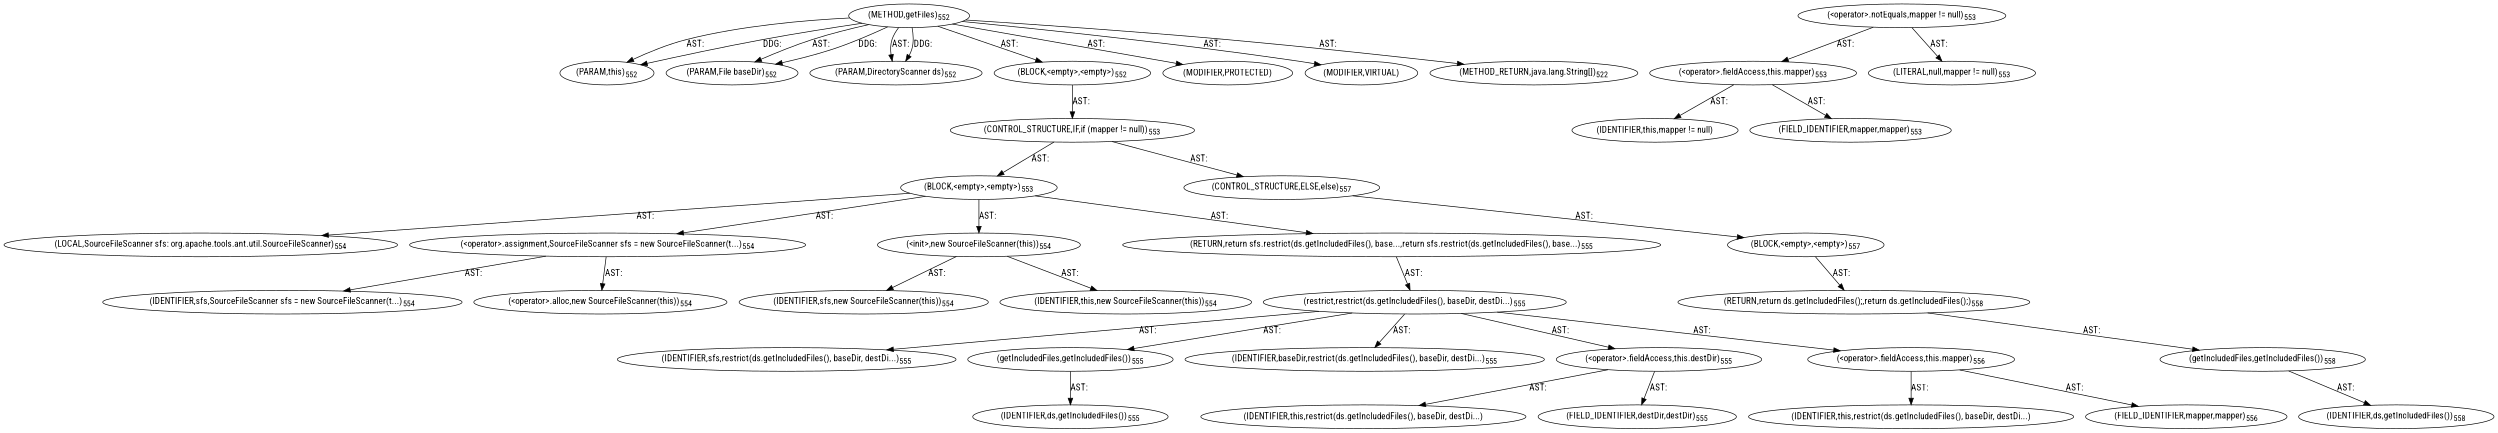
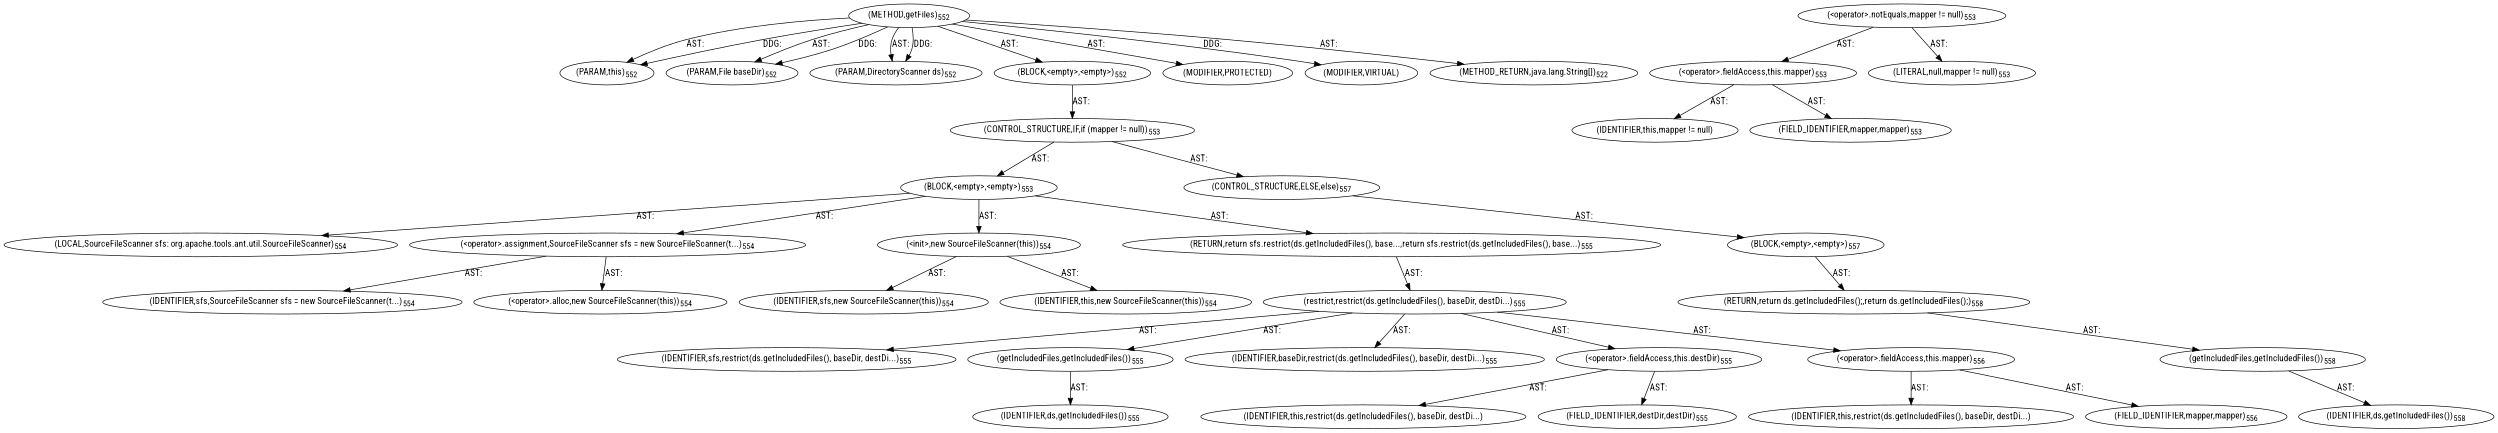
edge "(METHOD,getFiles)" -> "(MODIFIER,VIRTUAL)": label "AST: " -> "DDG: "
